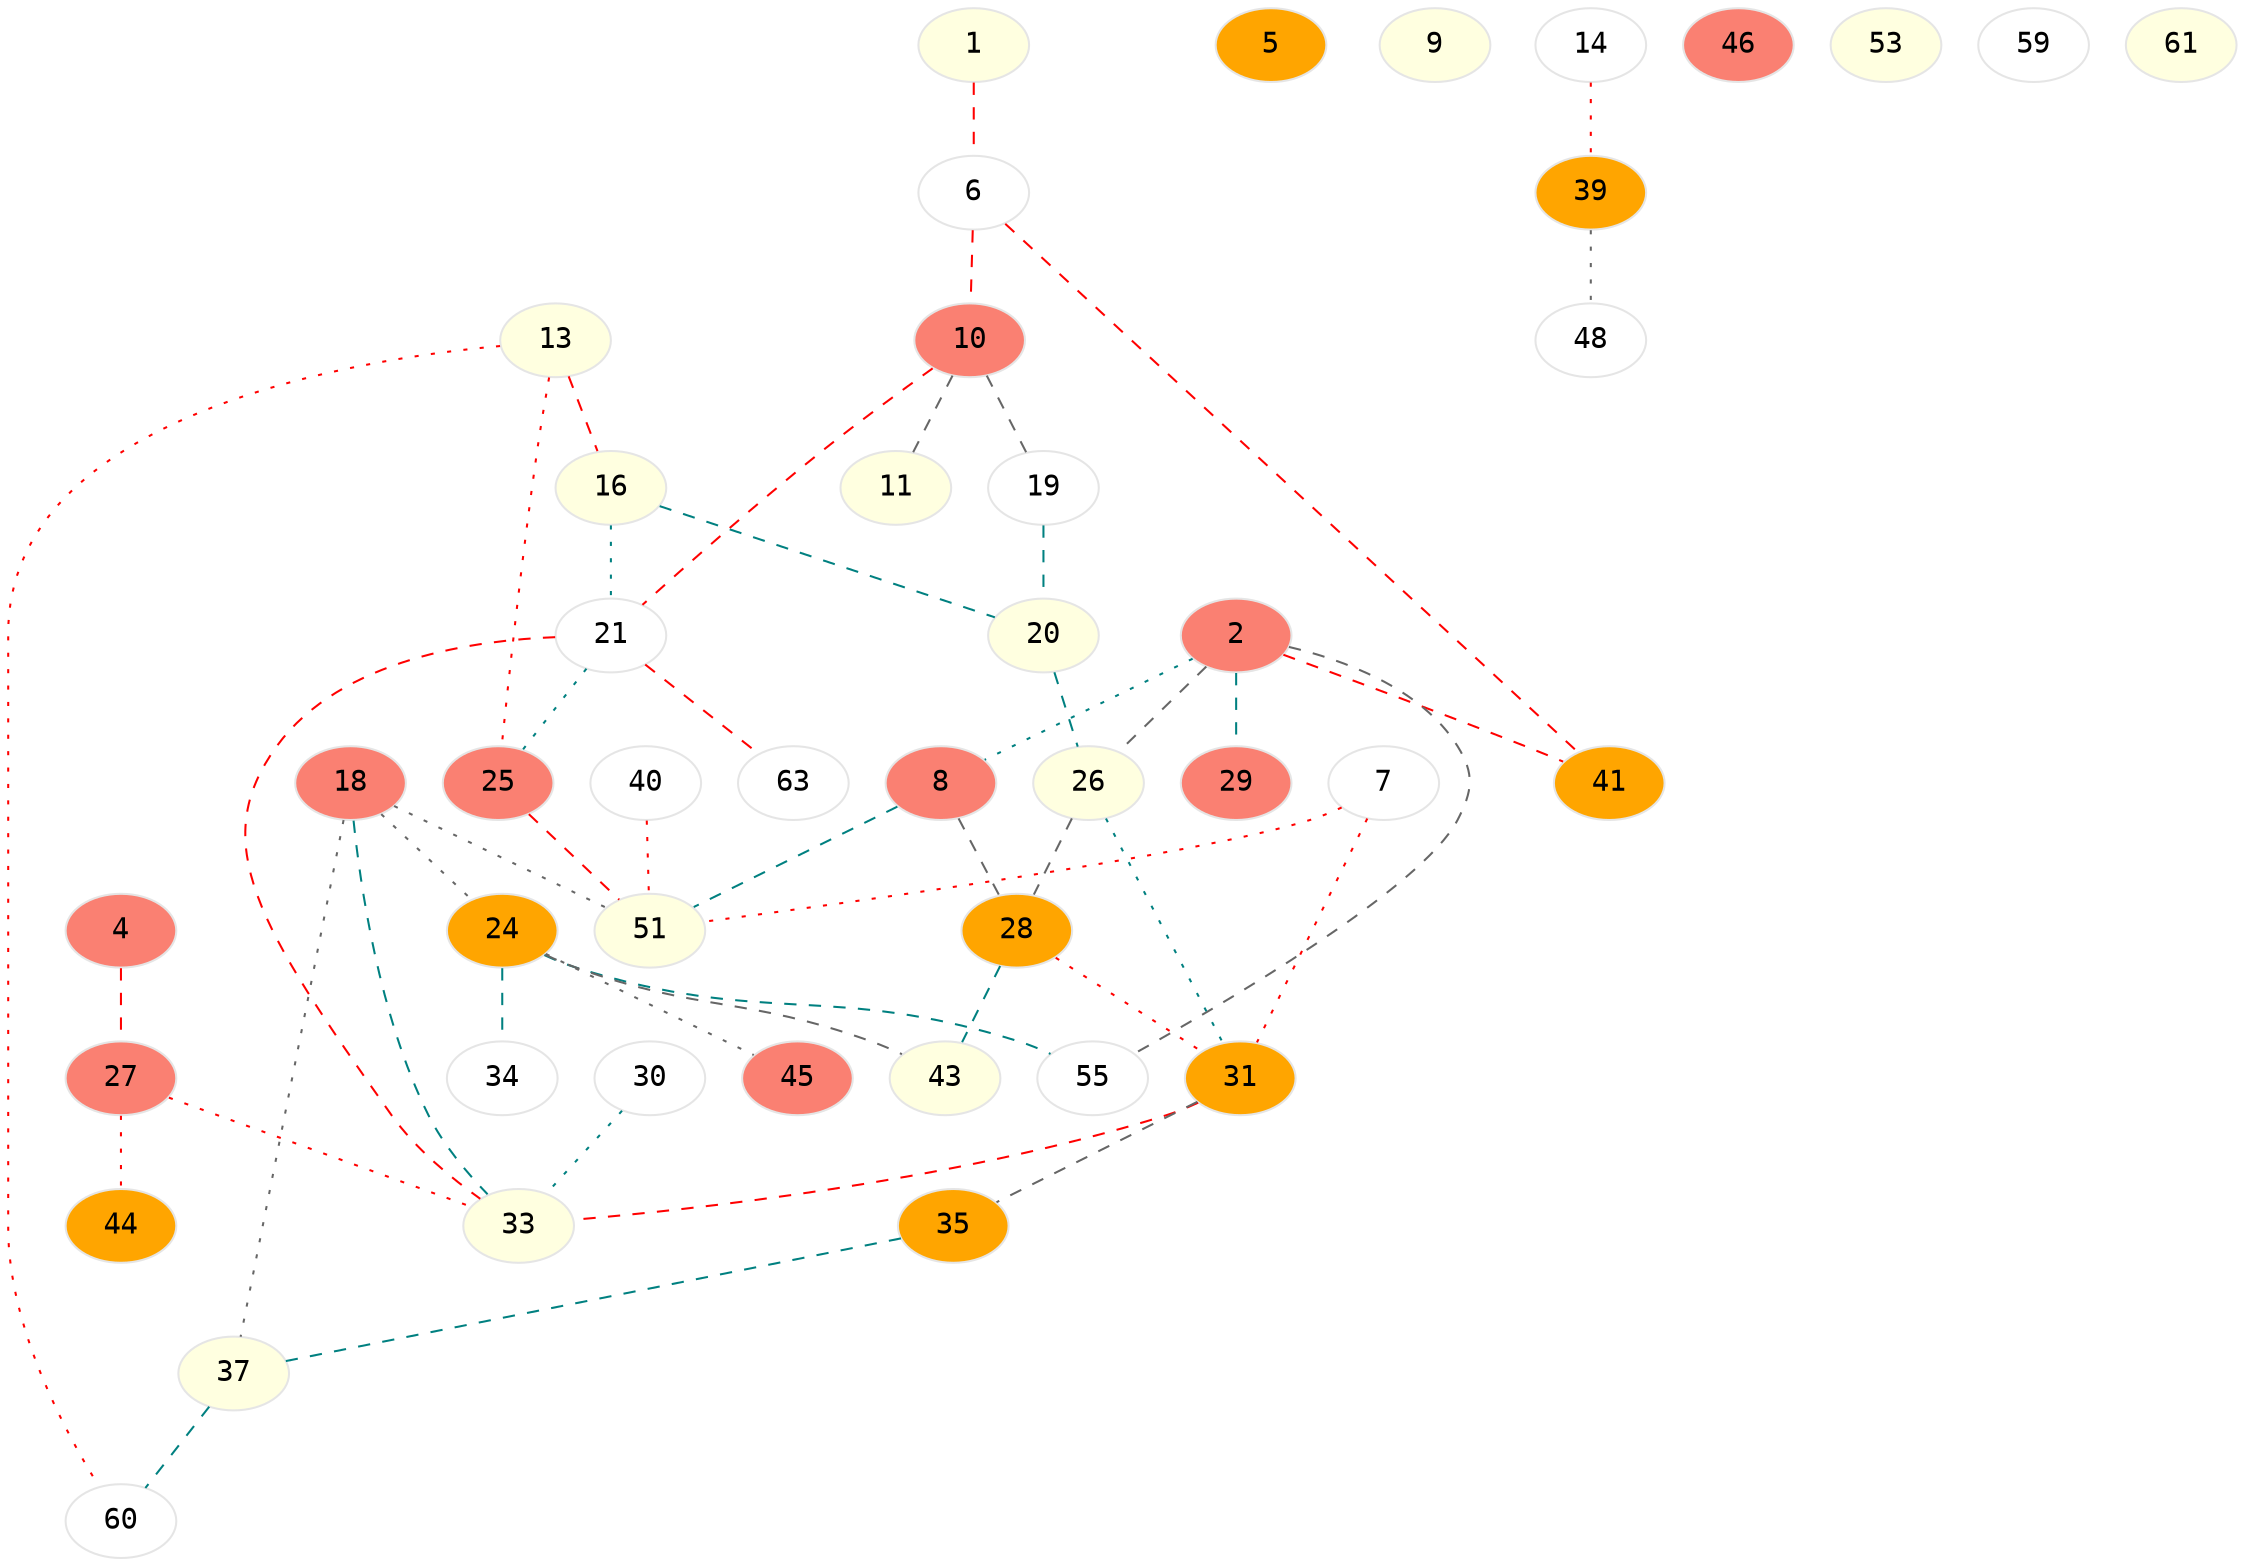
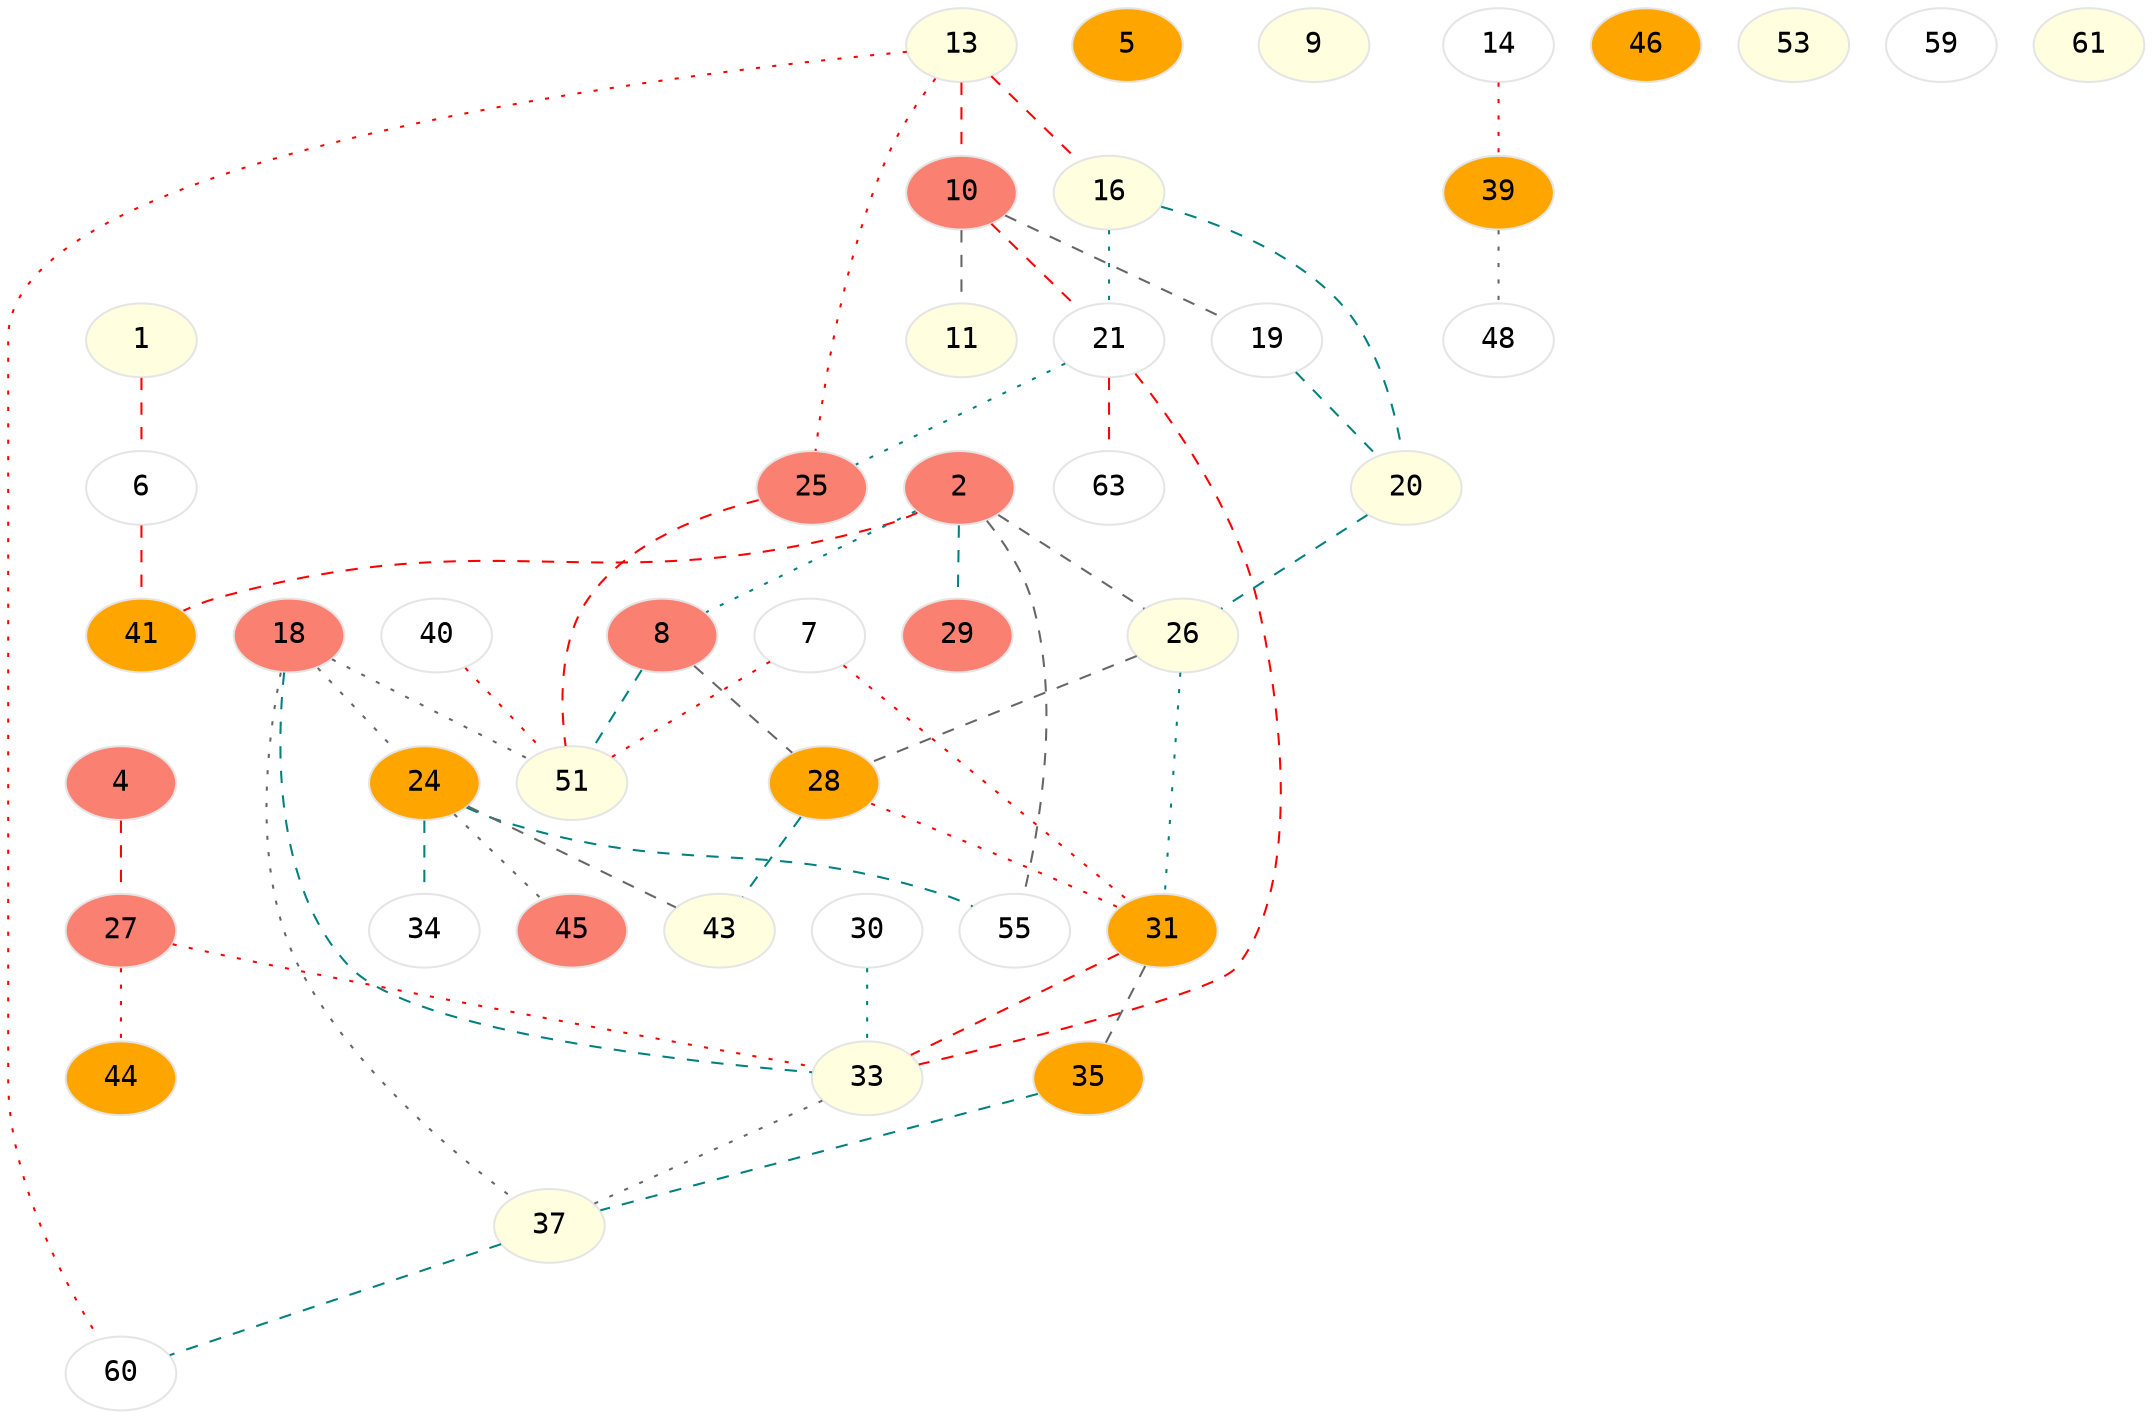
node "46": fillcolor salmon -> orange
edge "6" -- "10": now "13" -- "10"
edge "33" -- "37": added
